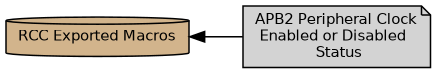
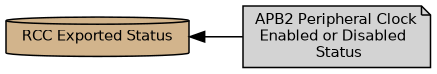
node "RCC Exported Macros": label "RCC Exported Macros" -> "RCC Exported Status"
